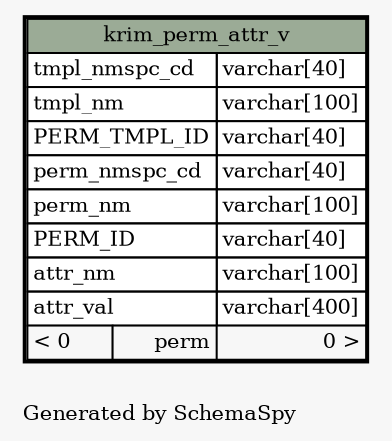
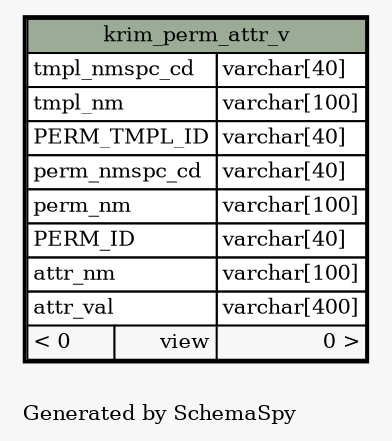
node "krim_perm_attr_v": text "perm" -> "view"
